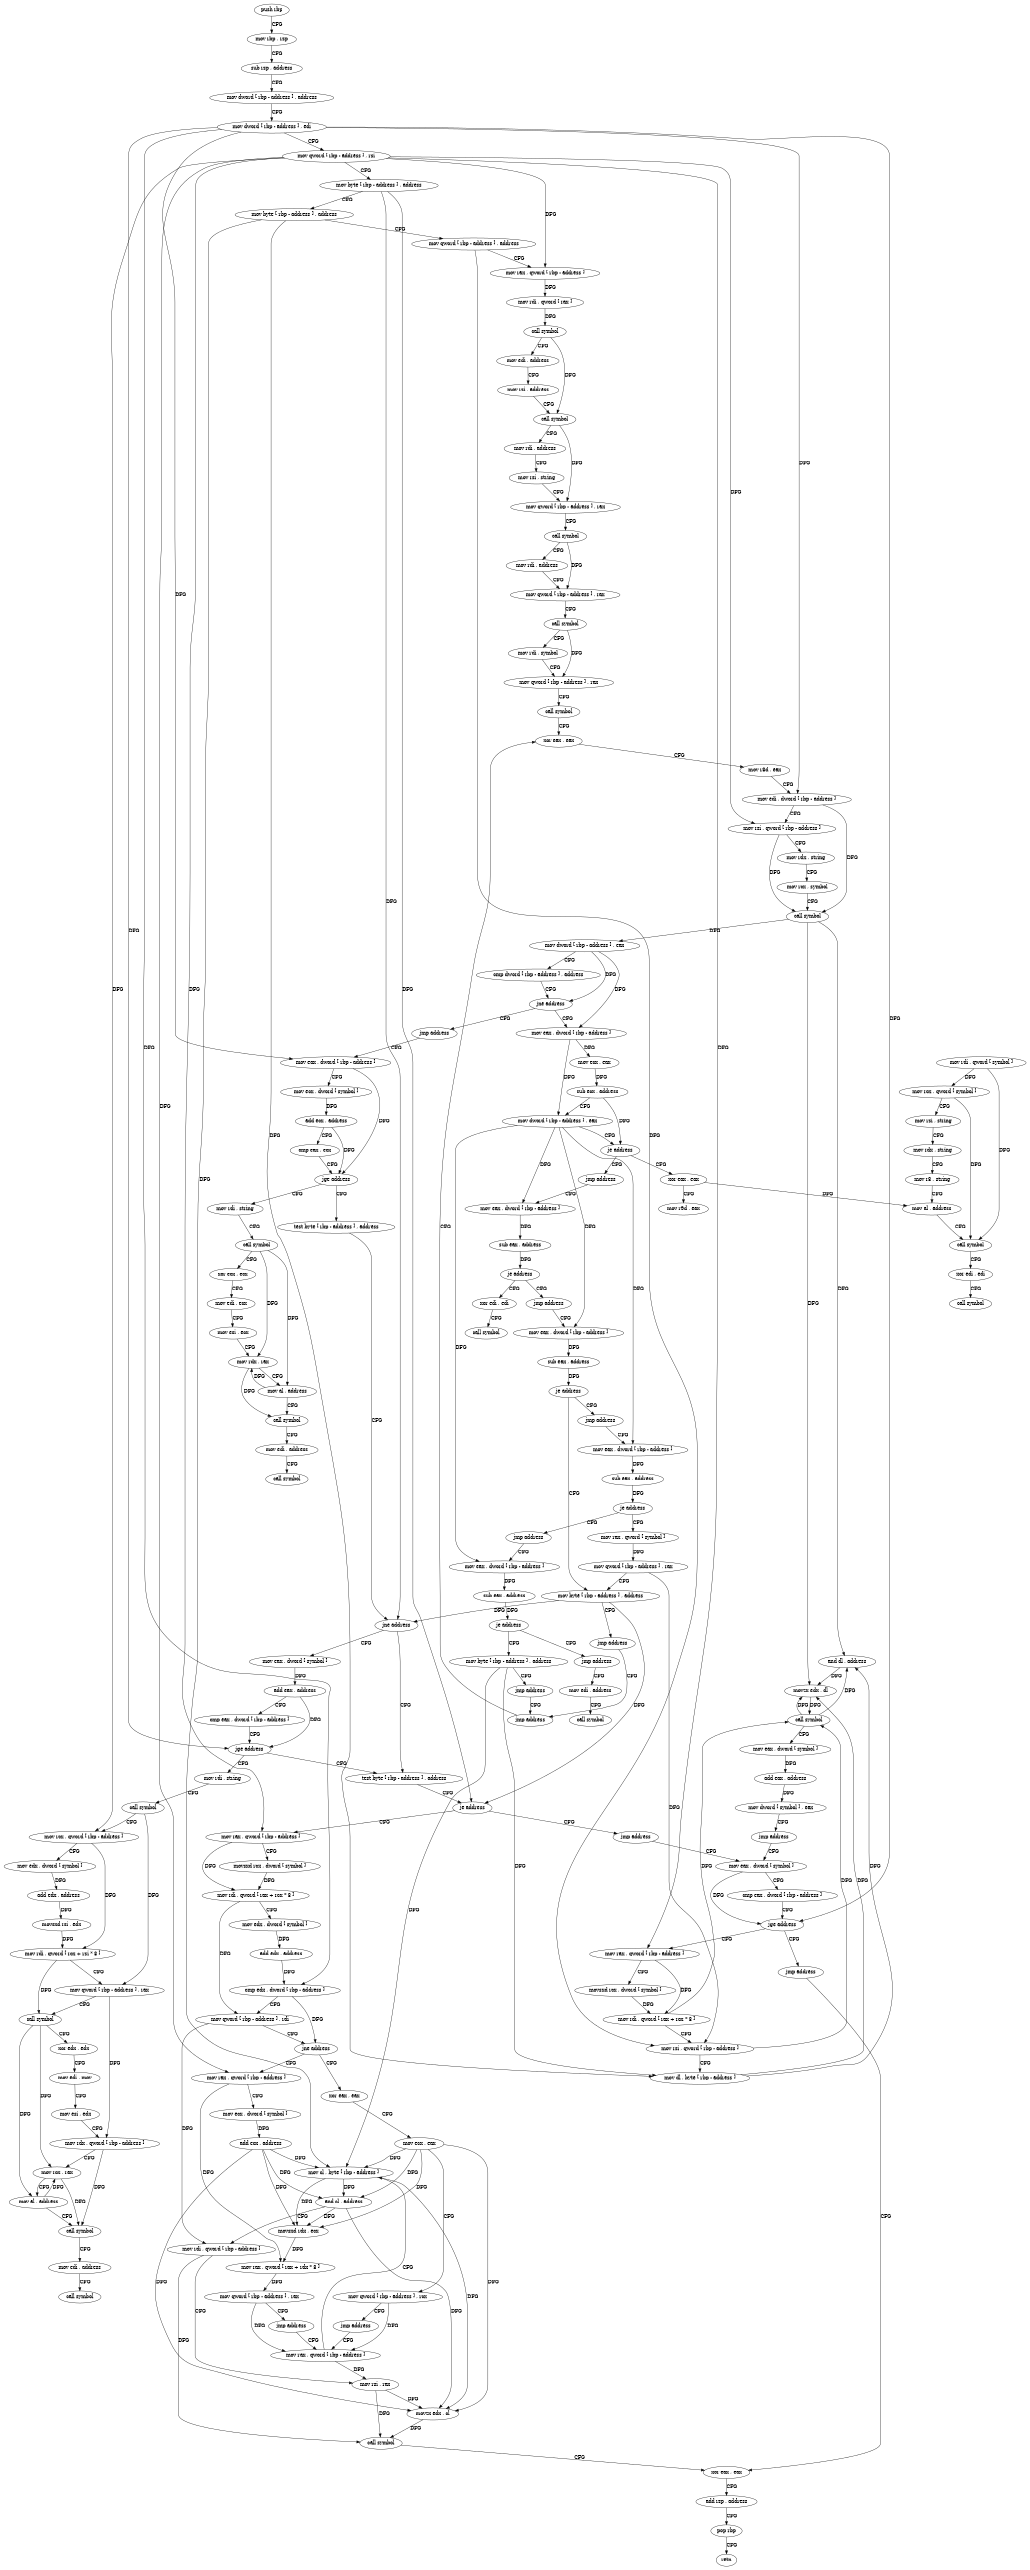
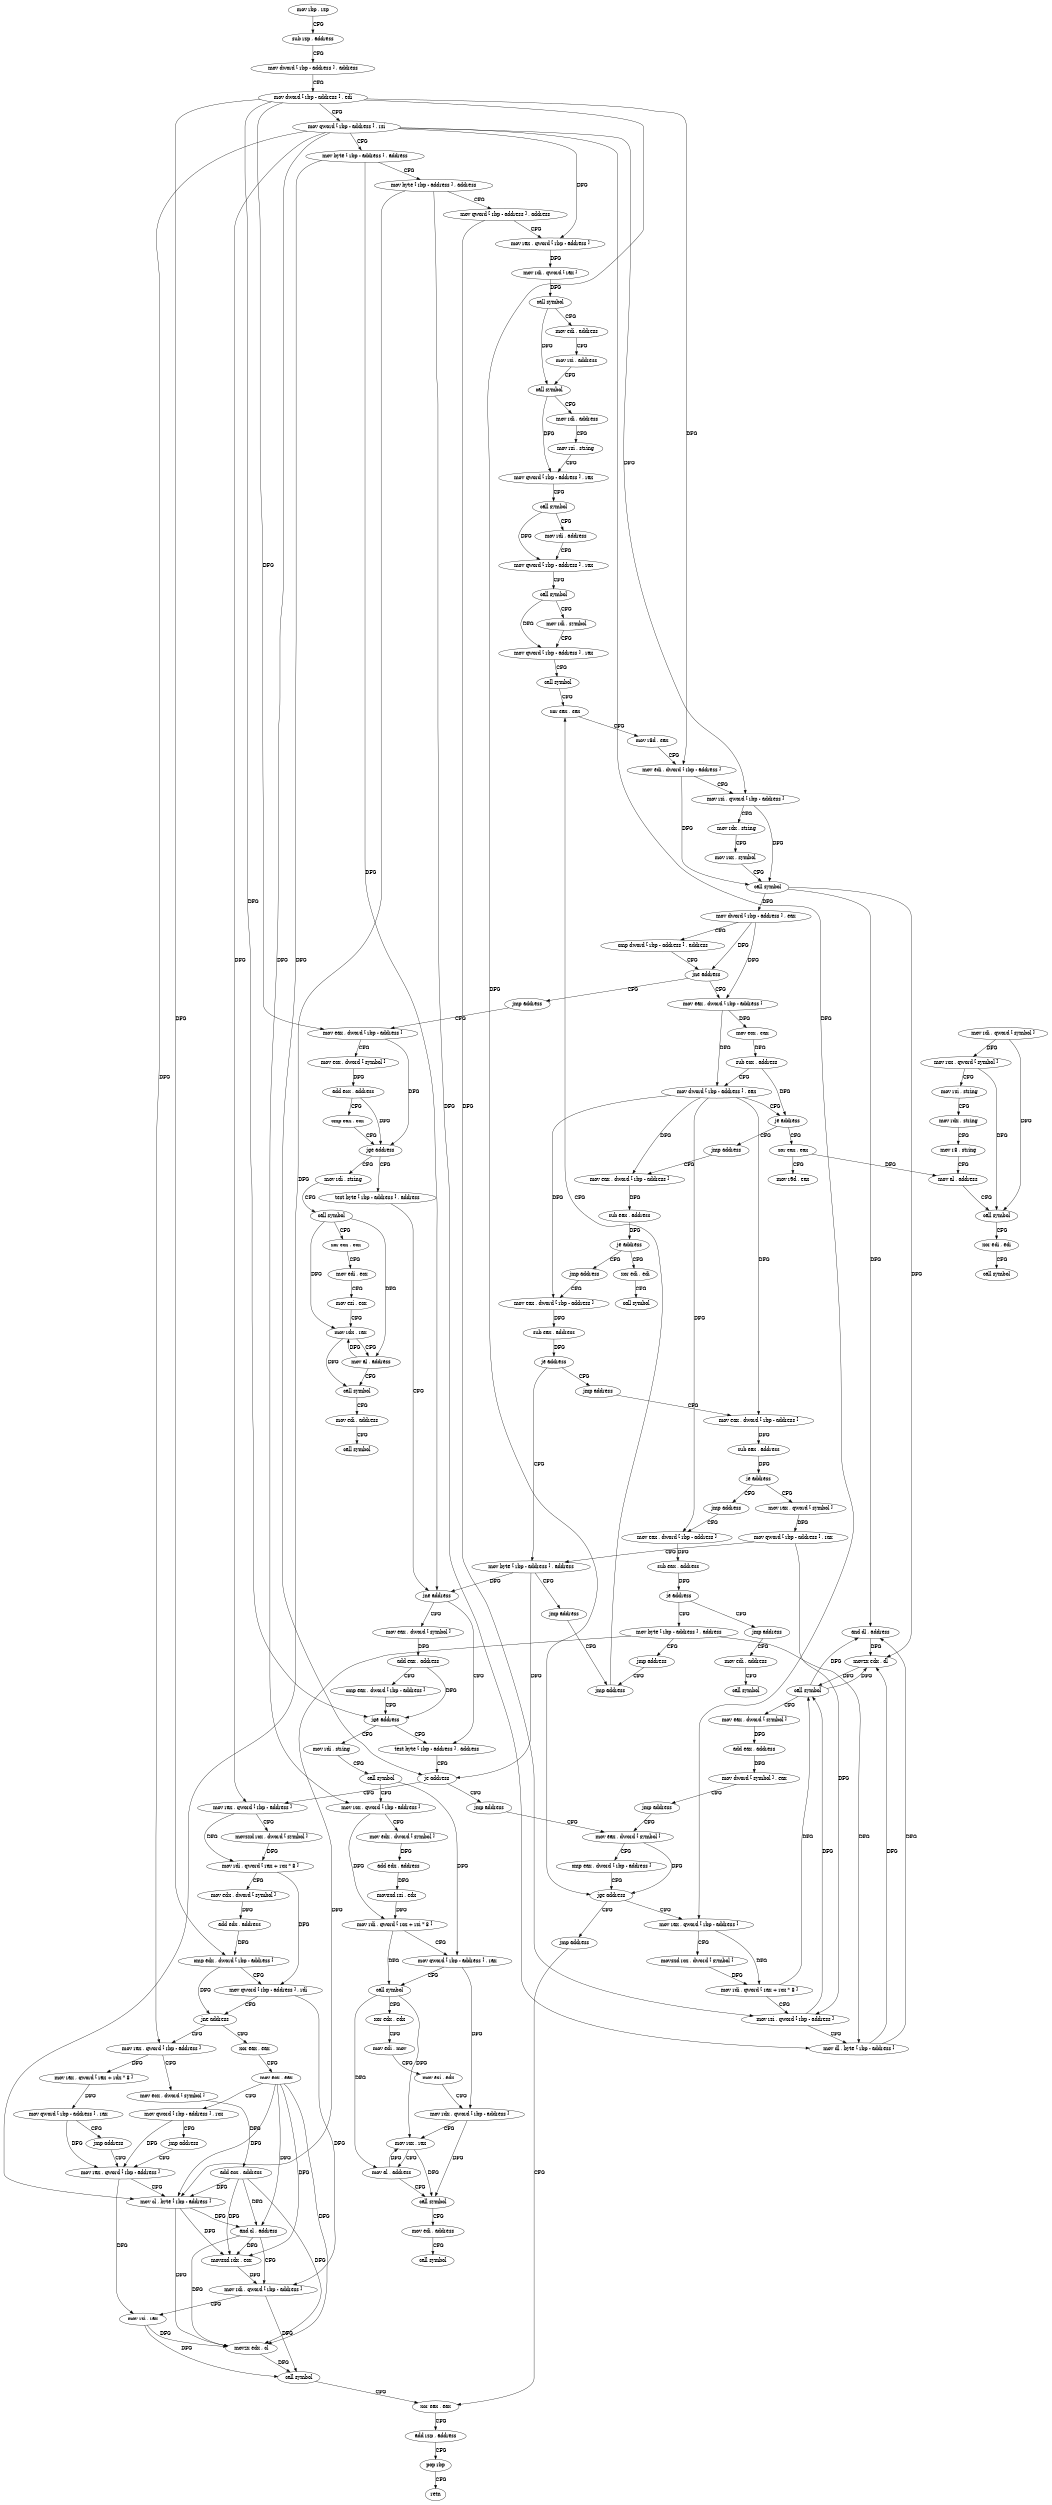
node "push rbp": removed
edge "movsxd rdx , ecx" -> "mov rax , qword [ rax + rdx * 8 ]": now "movsxd rdx , ecx" -> "mov rdi , qword [ rbp - address ]"
